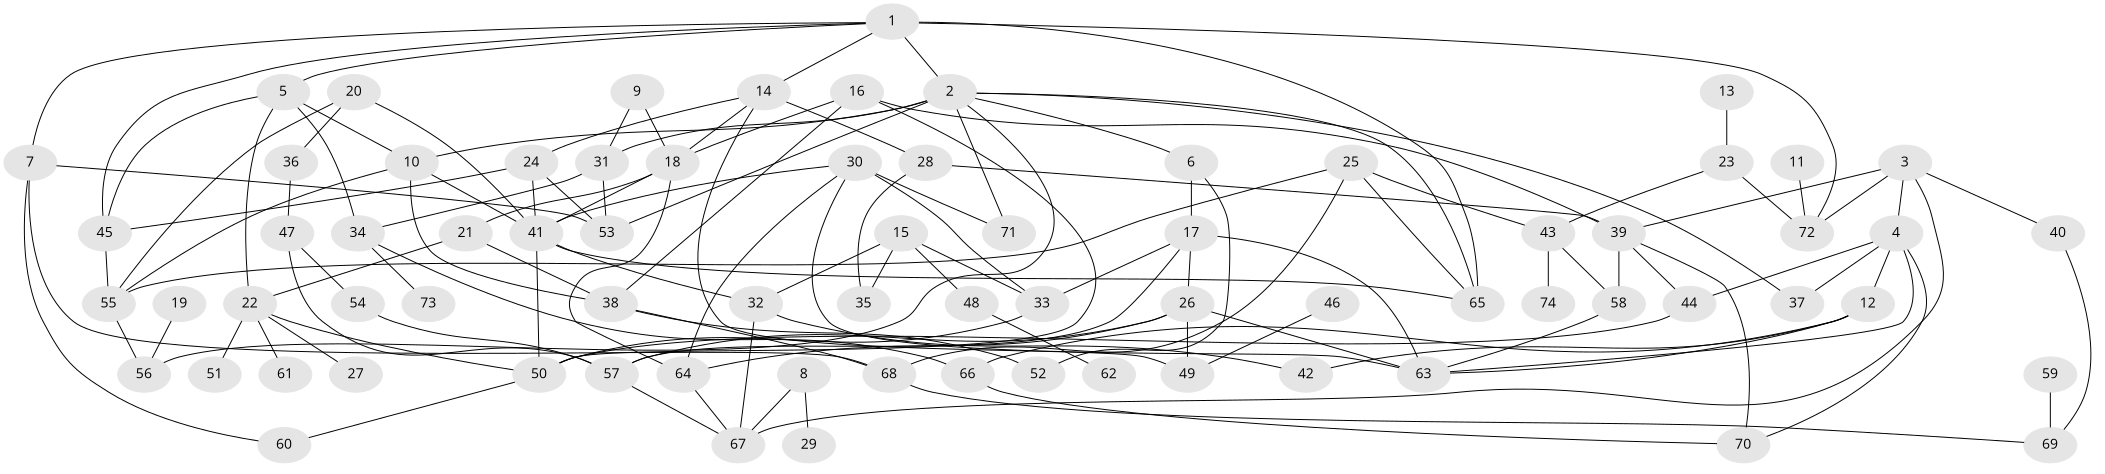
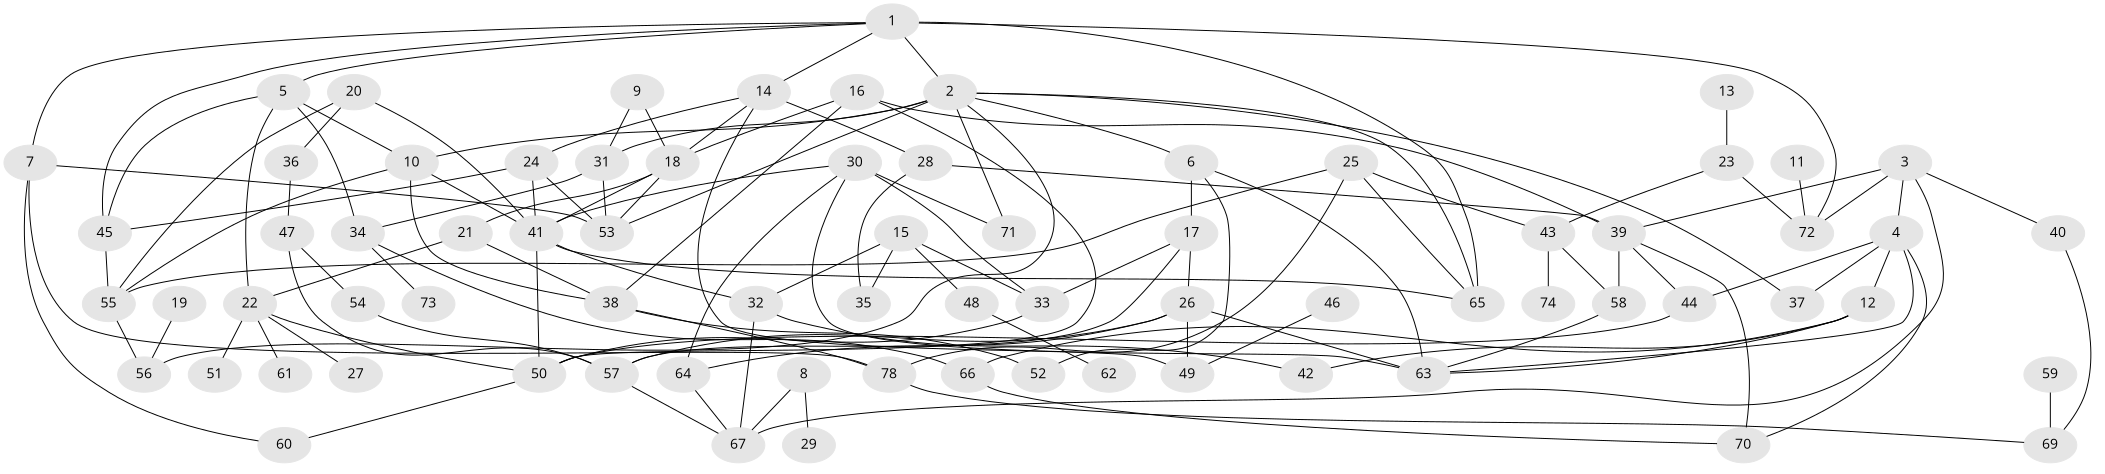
edge "17" -- "63": now "6" -- "63"
edge "18" -- "64": now "18" -- "53"
node "68": label "68" -> "78"
